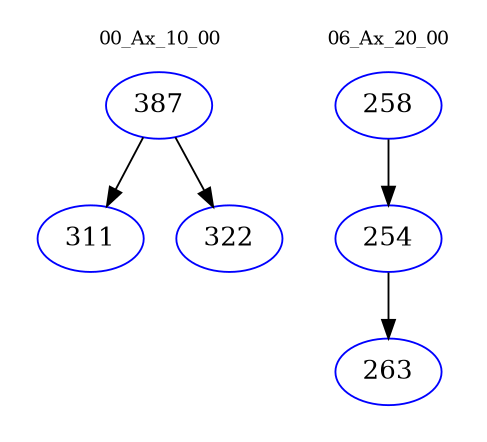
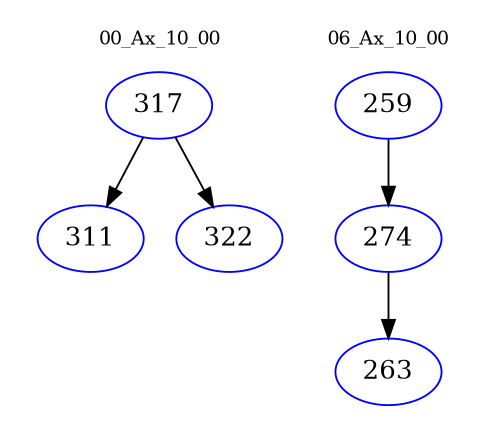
cluster "06_Ax_20_00": label "06_Ax_20_00" -> "06_Ax_10_00"
node "387": label "387" -> "317"
node "258": label "258" -> "259"
node "254": label "254" -> "274"
